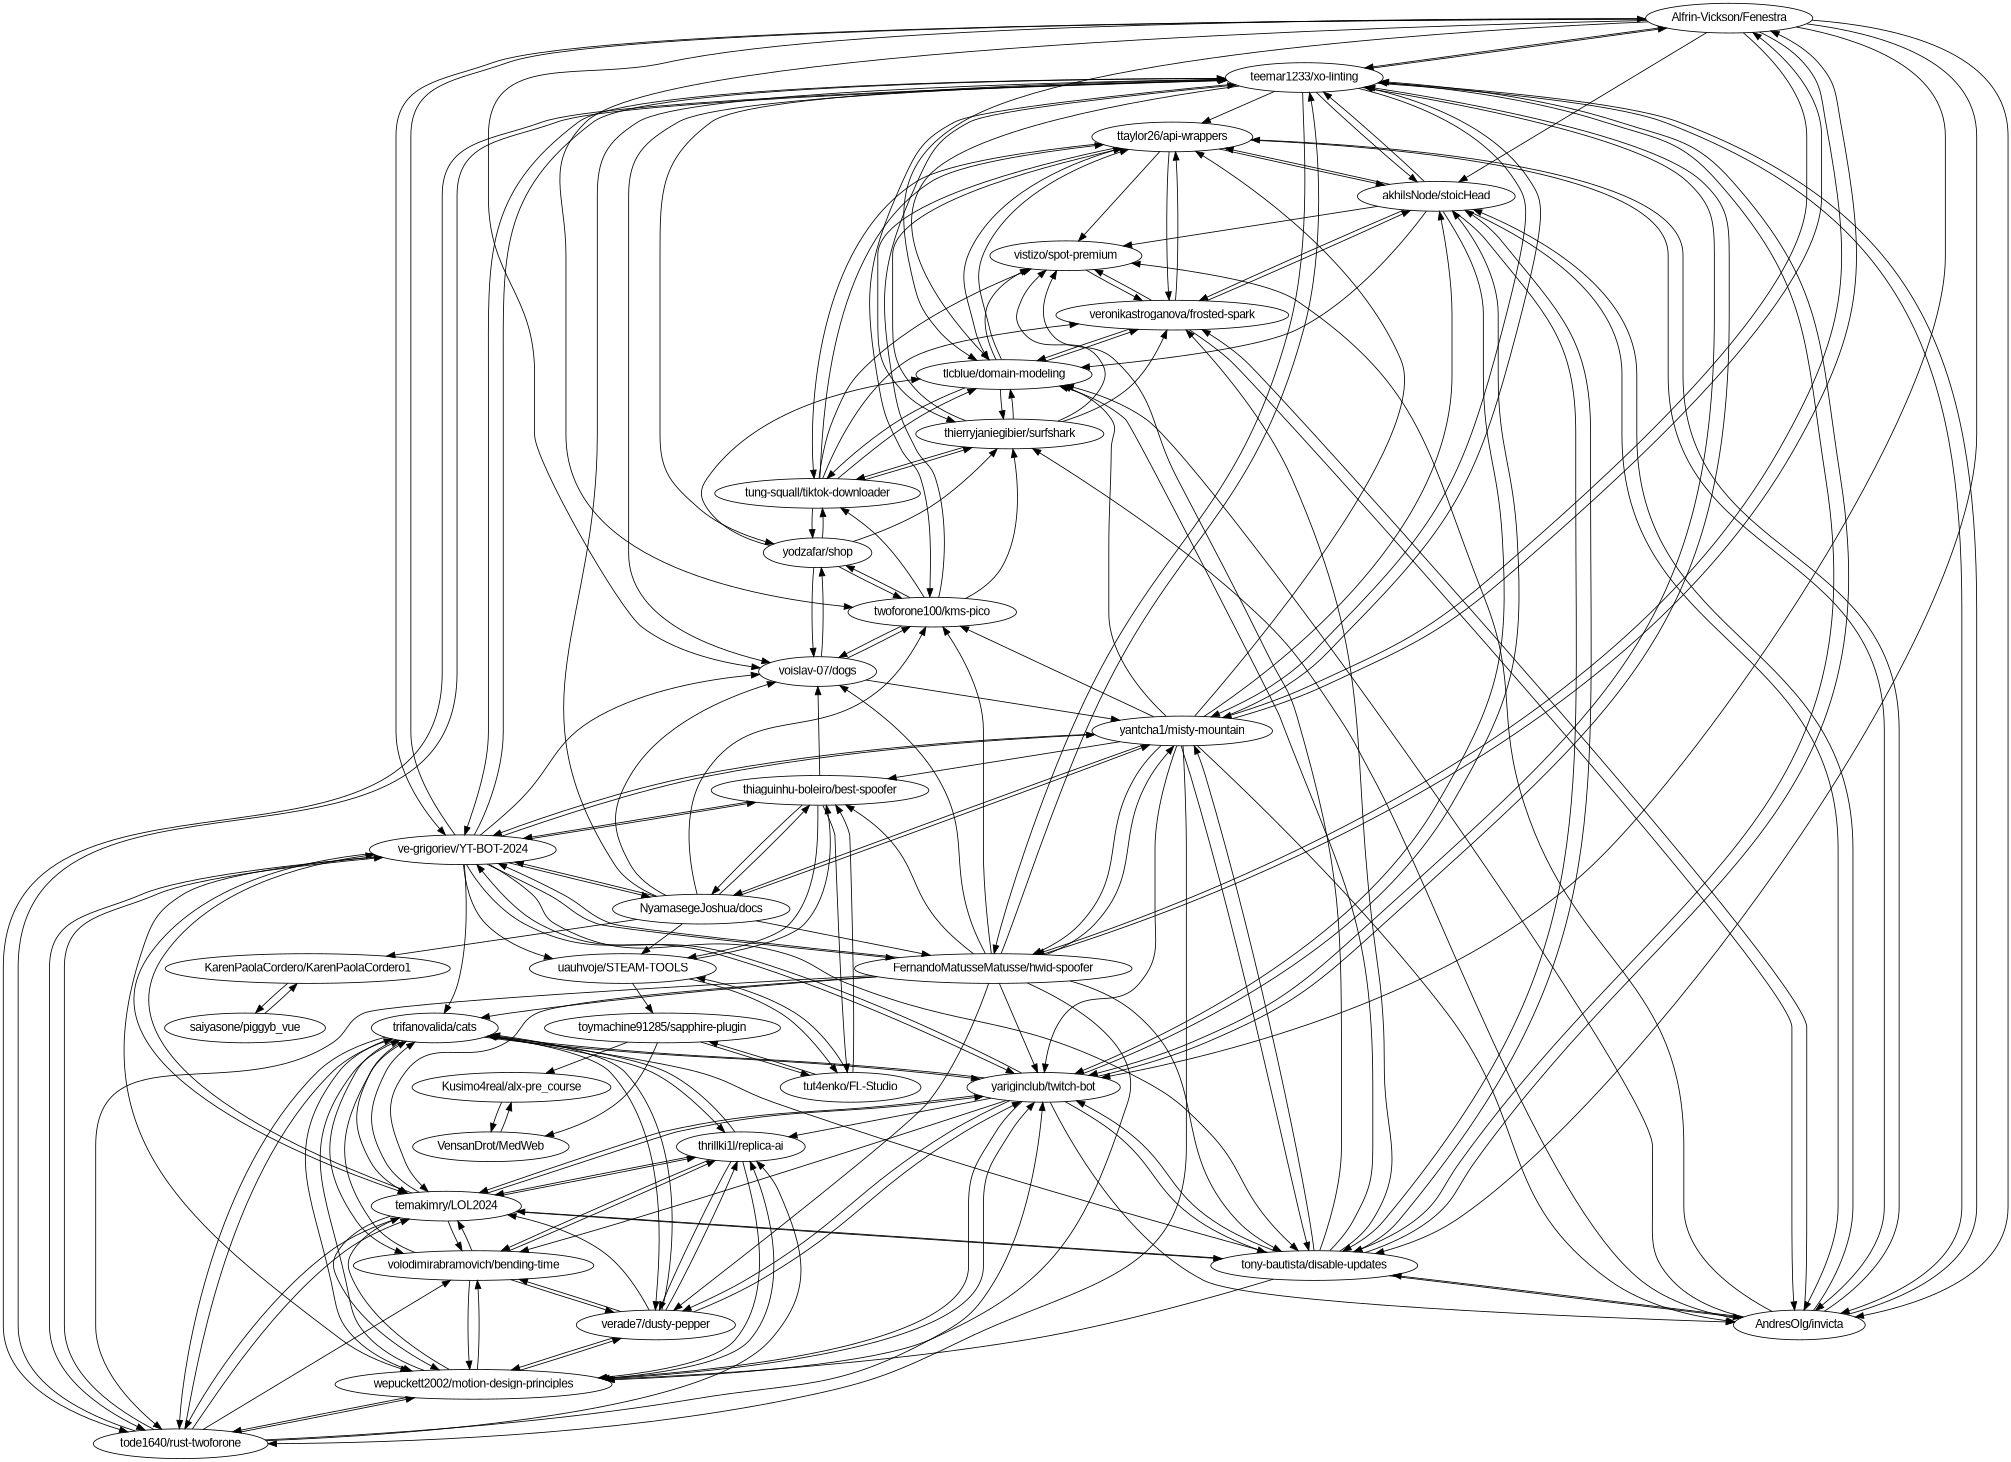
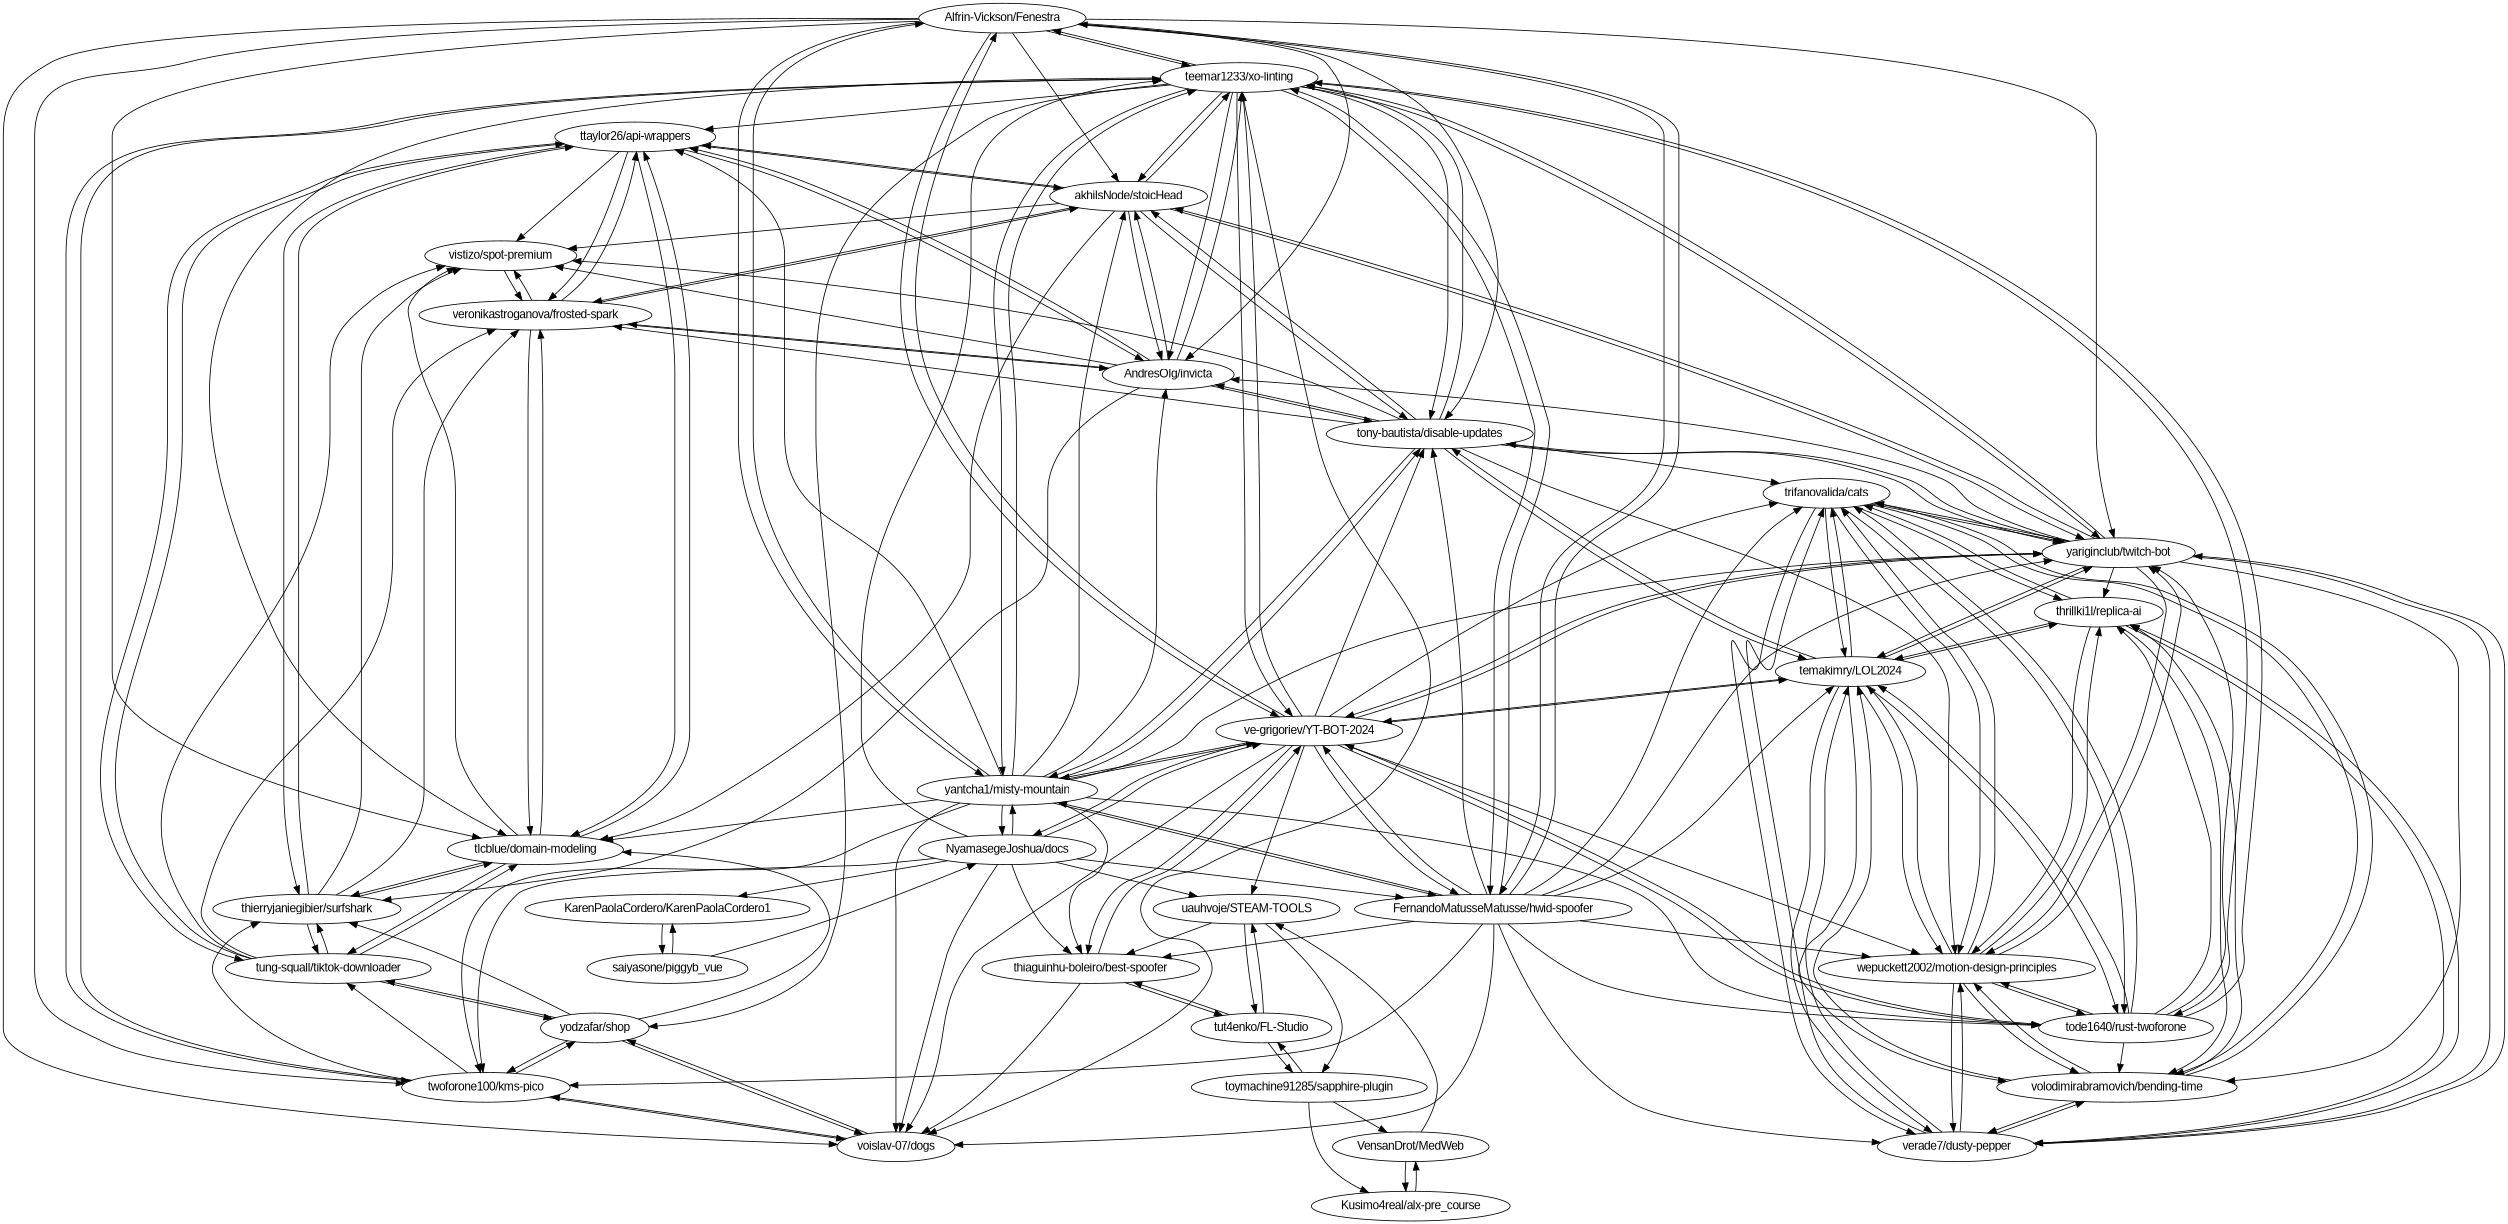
edge "voislav-07/dogs" -> "yantcha1/misty-mountain": reversed
edge "tony-bautista/disable-updates" -> "tlcblue/domain-modeling": removed
edge "AndresOlg/invicta" -> "tlcblue/domain-modeling": removed
edge "thiaguinhu-boleiro/best-spoofer" -> "NyamasegeJoshua/docs": now "saiyasone/piggyb_vue" -> "NyamasegeJoshua/docs"
edge "thiaguinhu-boleiro/best-spoofer" -> "uauhvoje/STEAM-TOOLS": now "VensanDrot/MedWeb" -> "uauhvoje/STEAM-TOOLS"
edge "temakimry/LOL2024" -> "verade7/dusty-pepper": added
